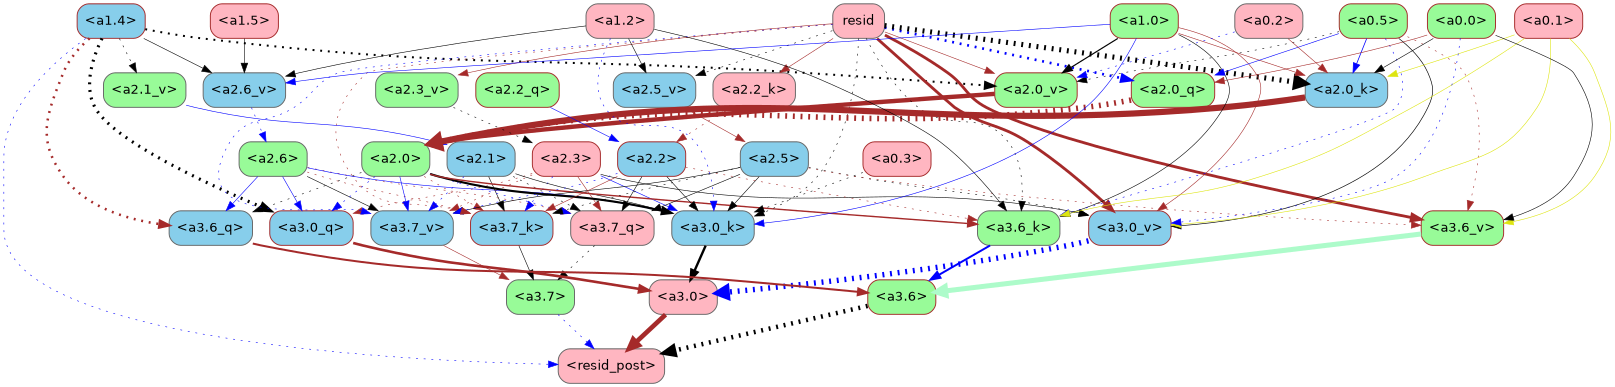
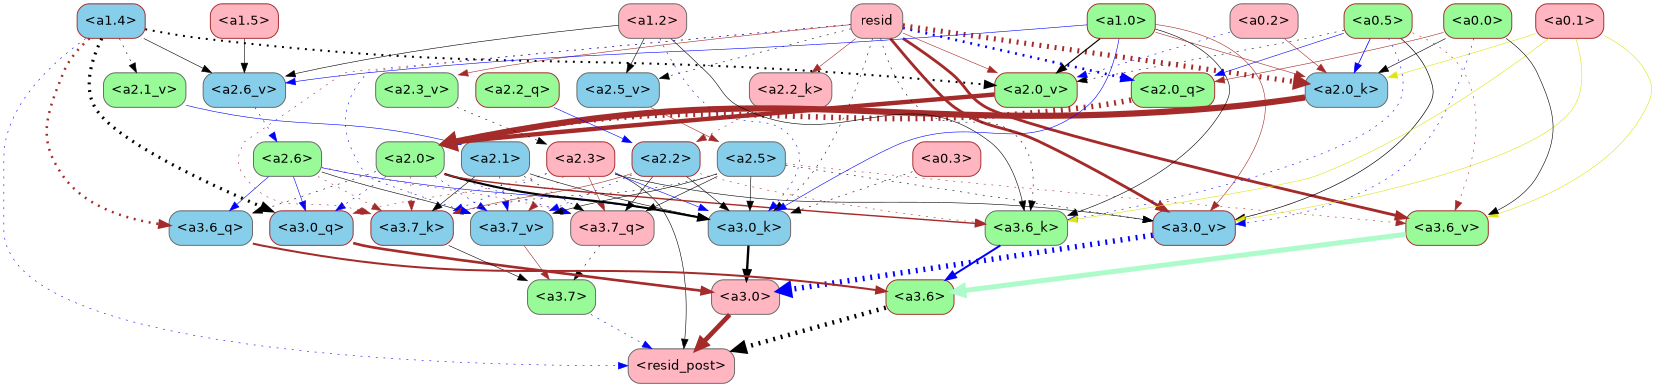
edge "resid" -> "<a2.0_k>": color black -> brown
edge "<a2.0>" -> "<a3.7_v>": style bold -> dotted
edge "<a2.3>" -> "<resid_post>": added
